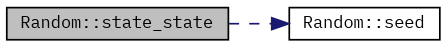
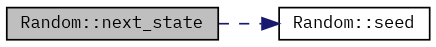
node "Random::state_state": label "Random::state_state" -> "Random::next_state"
